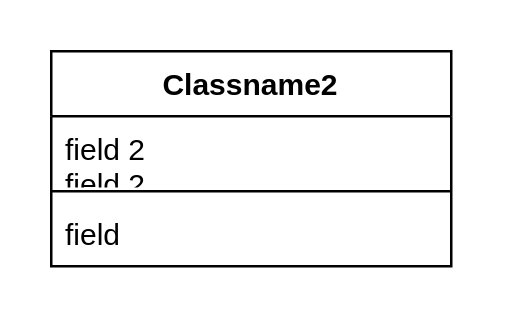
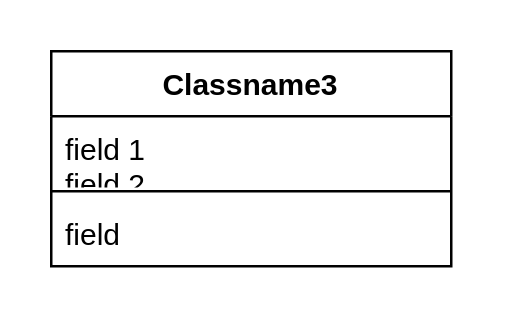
node "Classname2": label "Classname2" -> "Classname3"
node "field 2 field 2": label "field 2 field 2" -> "field 1 field 2"
